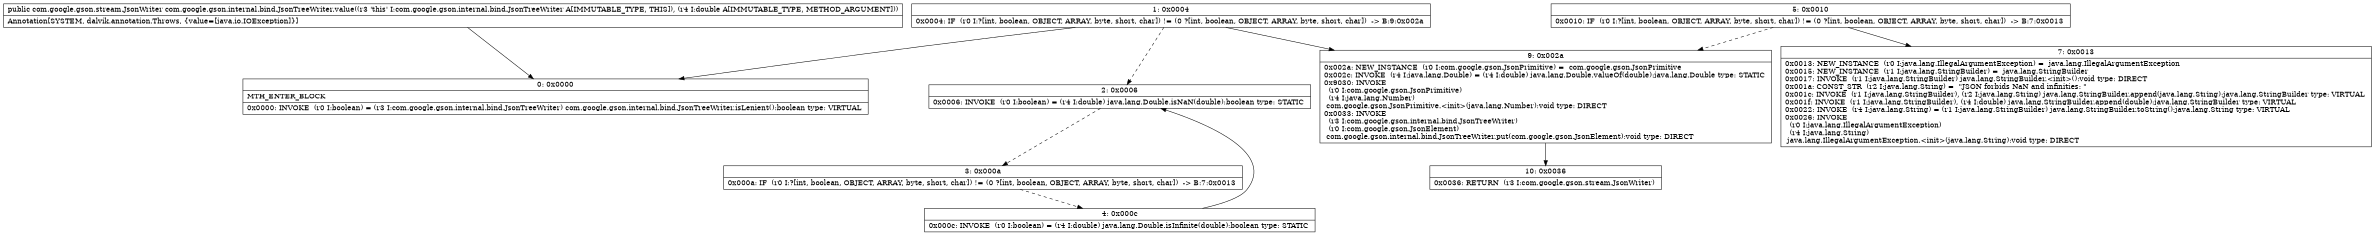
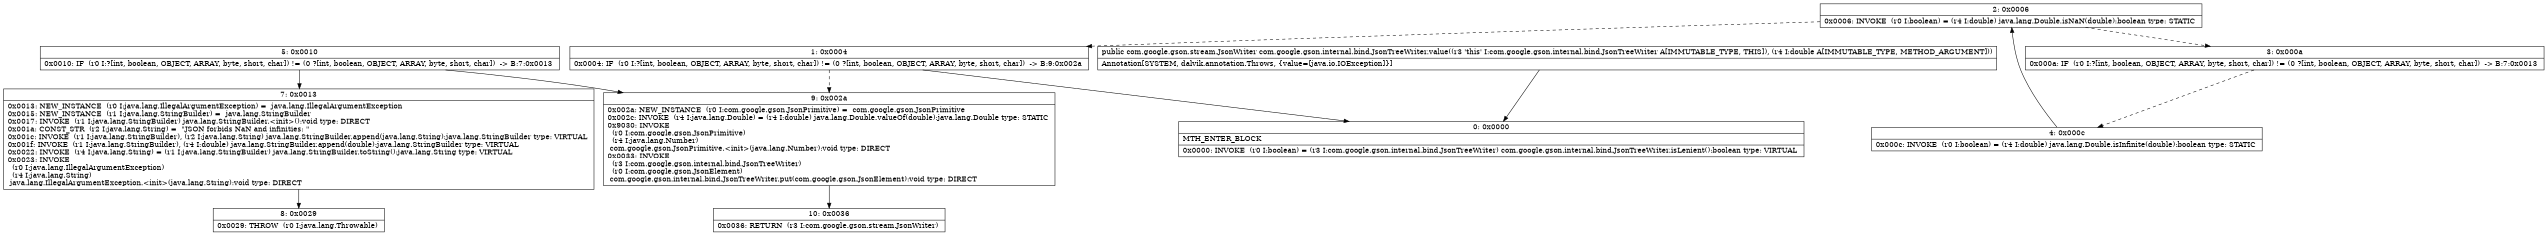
edge "1: 0x0004" -> "9: 0x002a": style solid -> dashed
edge "5: 0x0010" -> "9: 0x002a": style dashed -> solid
edge "1: 0x0004" -> "2: 0x0006": reversed
node "7: 0x0013": text "0x0026: INVOKE" -> "0x0023: INVOKE"
node "8: 0x0029": added
